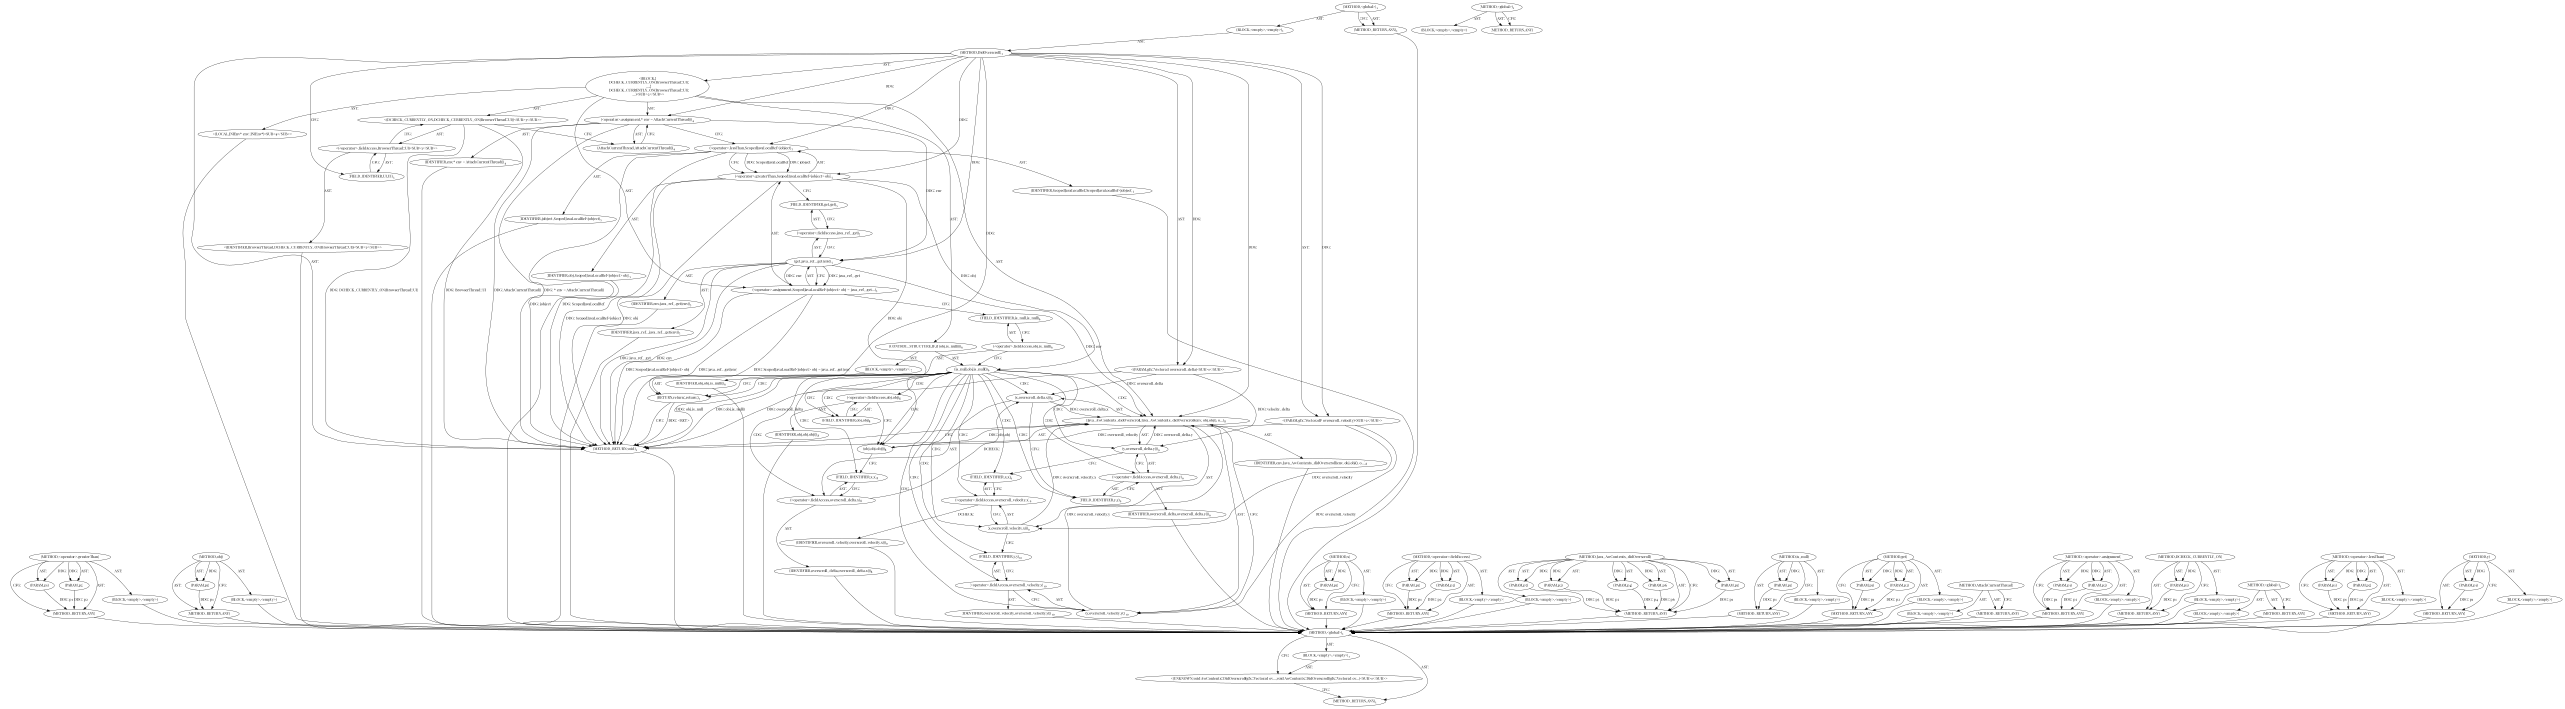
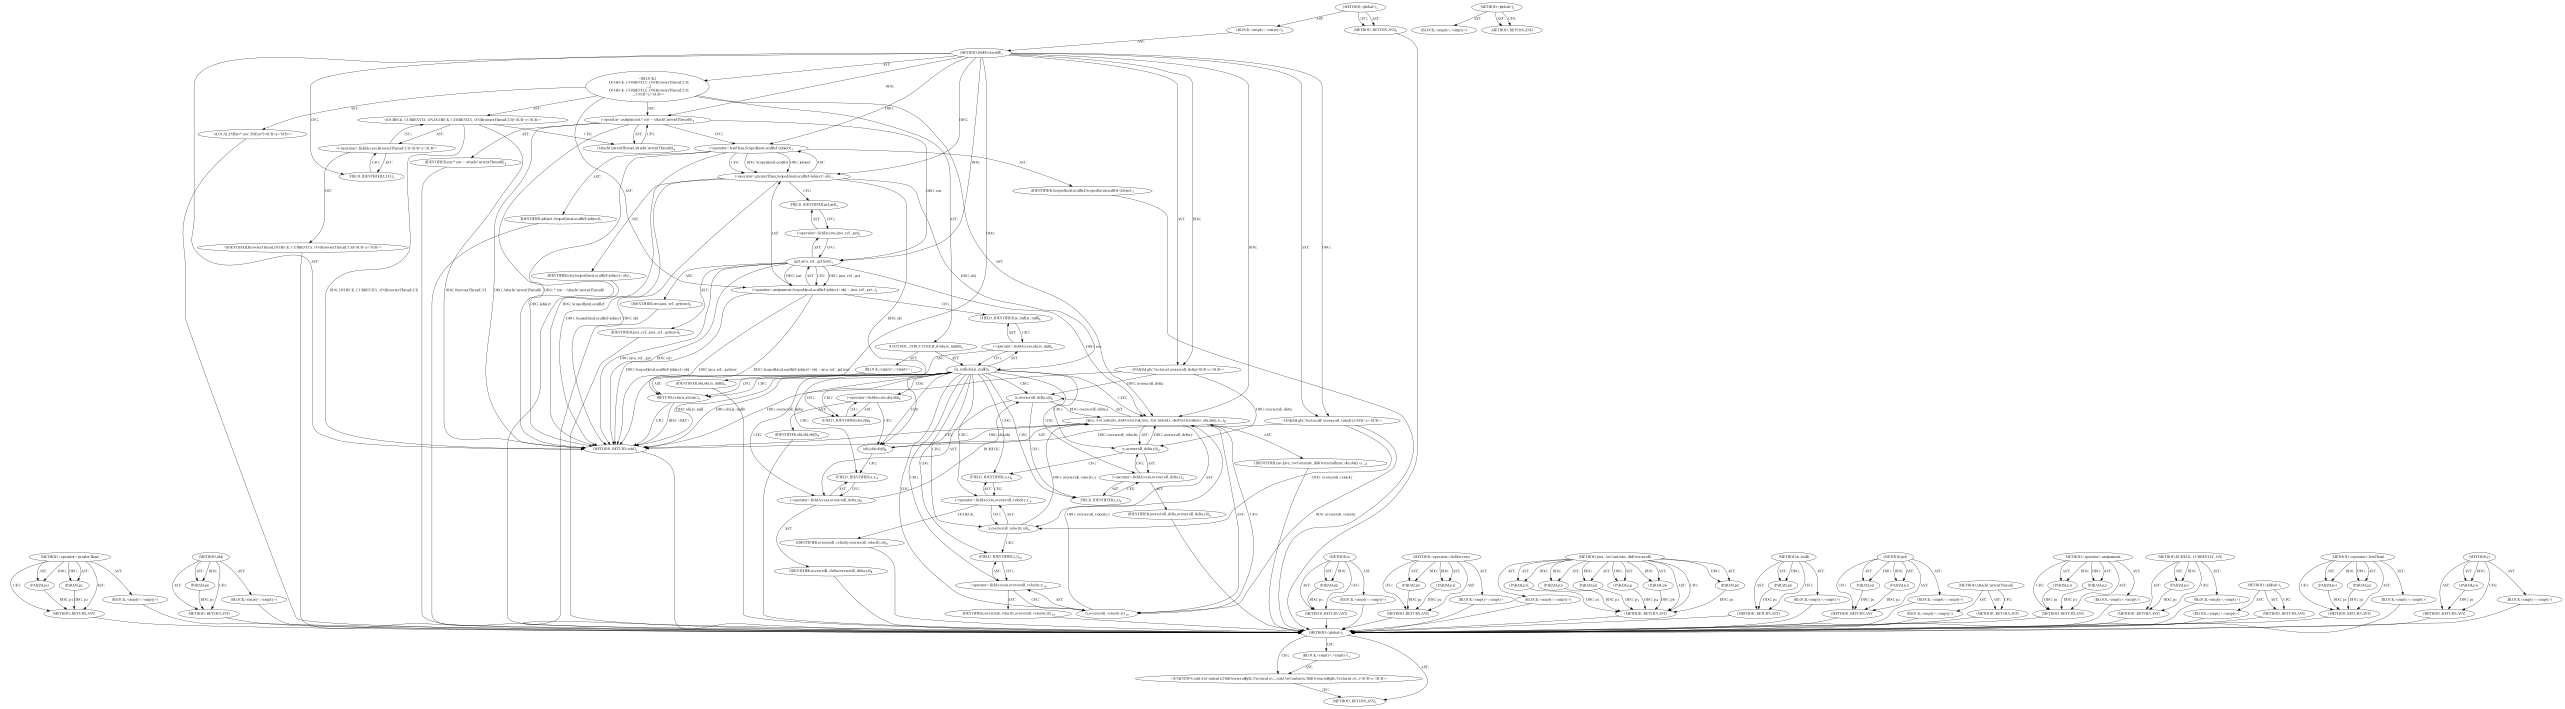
edge "(is_null,obj.is_null())" -> "(<operator>.fieldAccess,obj.is_null)": added, label "AST:"
edge "<(PARAM,gfx::Vector2d overscroll_delta)<SUB>1</SUB>>" -> "(y,overscroll_delta.y())": label "DDG: velocity_delta" -> "DDG: overscroll_delta"
node "(PARAM,p3)": added
